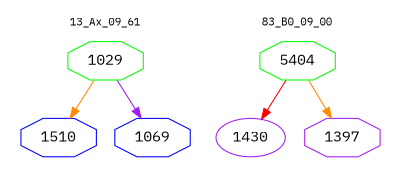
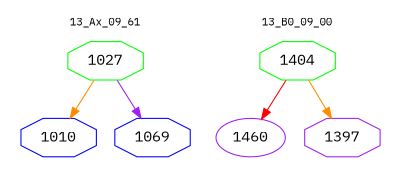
cluster "83_B0_09_00": label "83_B0_09_00" -> "13_B0_09_00"
node "1029": label "1029" -> "1027"
node "5404": label "5404" -> "1404"
node "1510": label "1510" -> "1010"
node "1430": label "1430" -> "1460"
